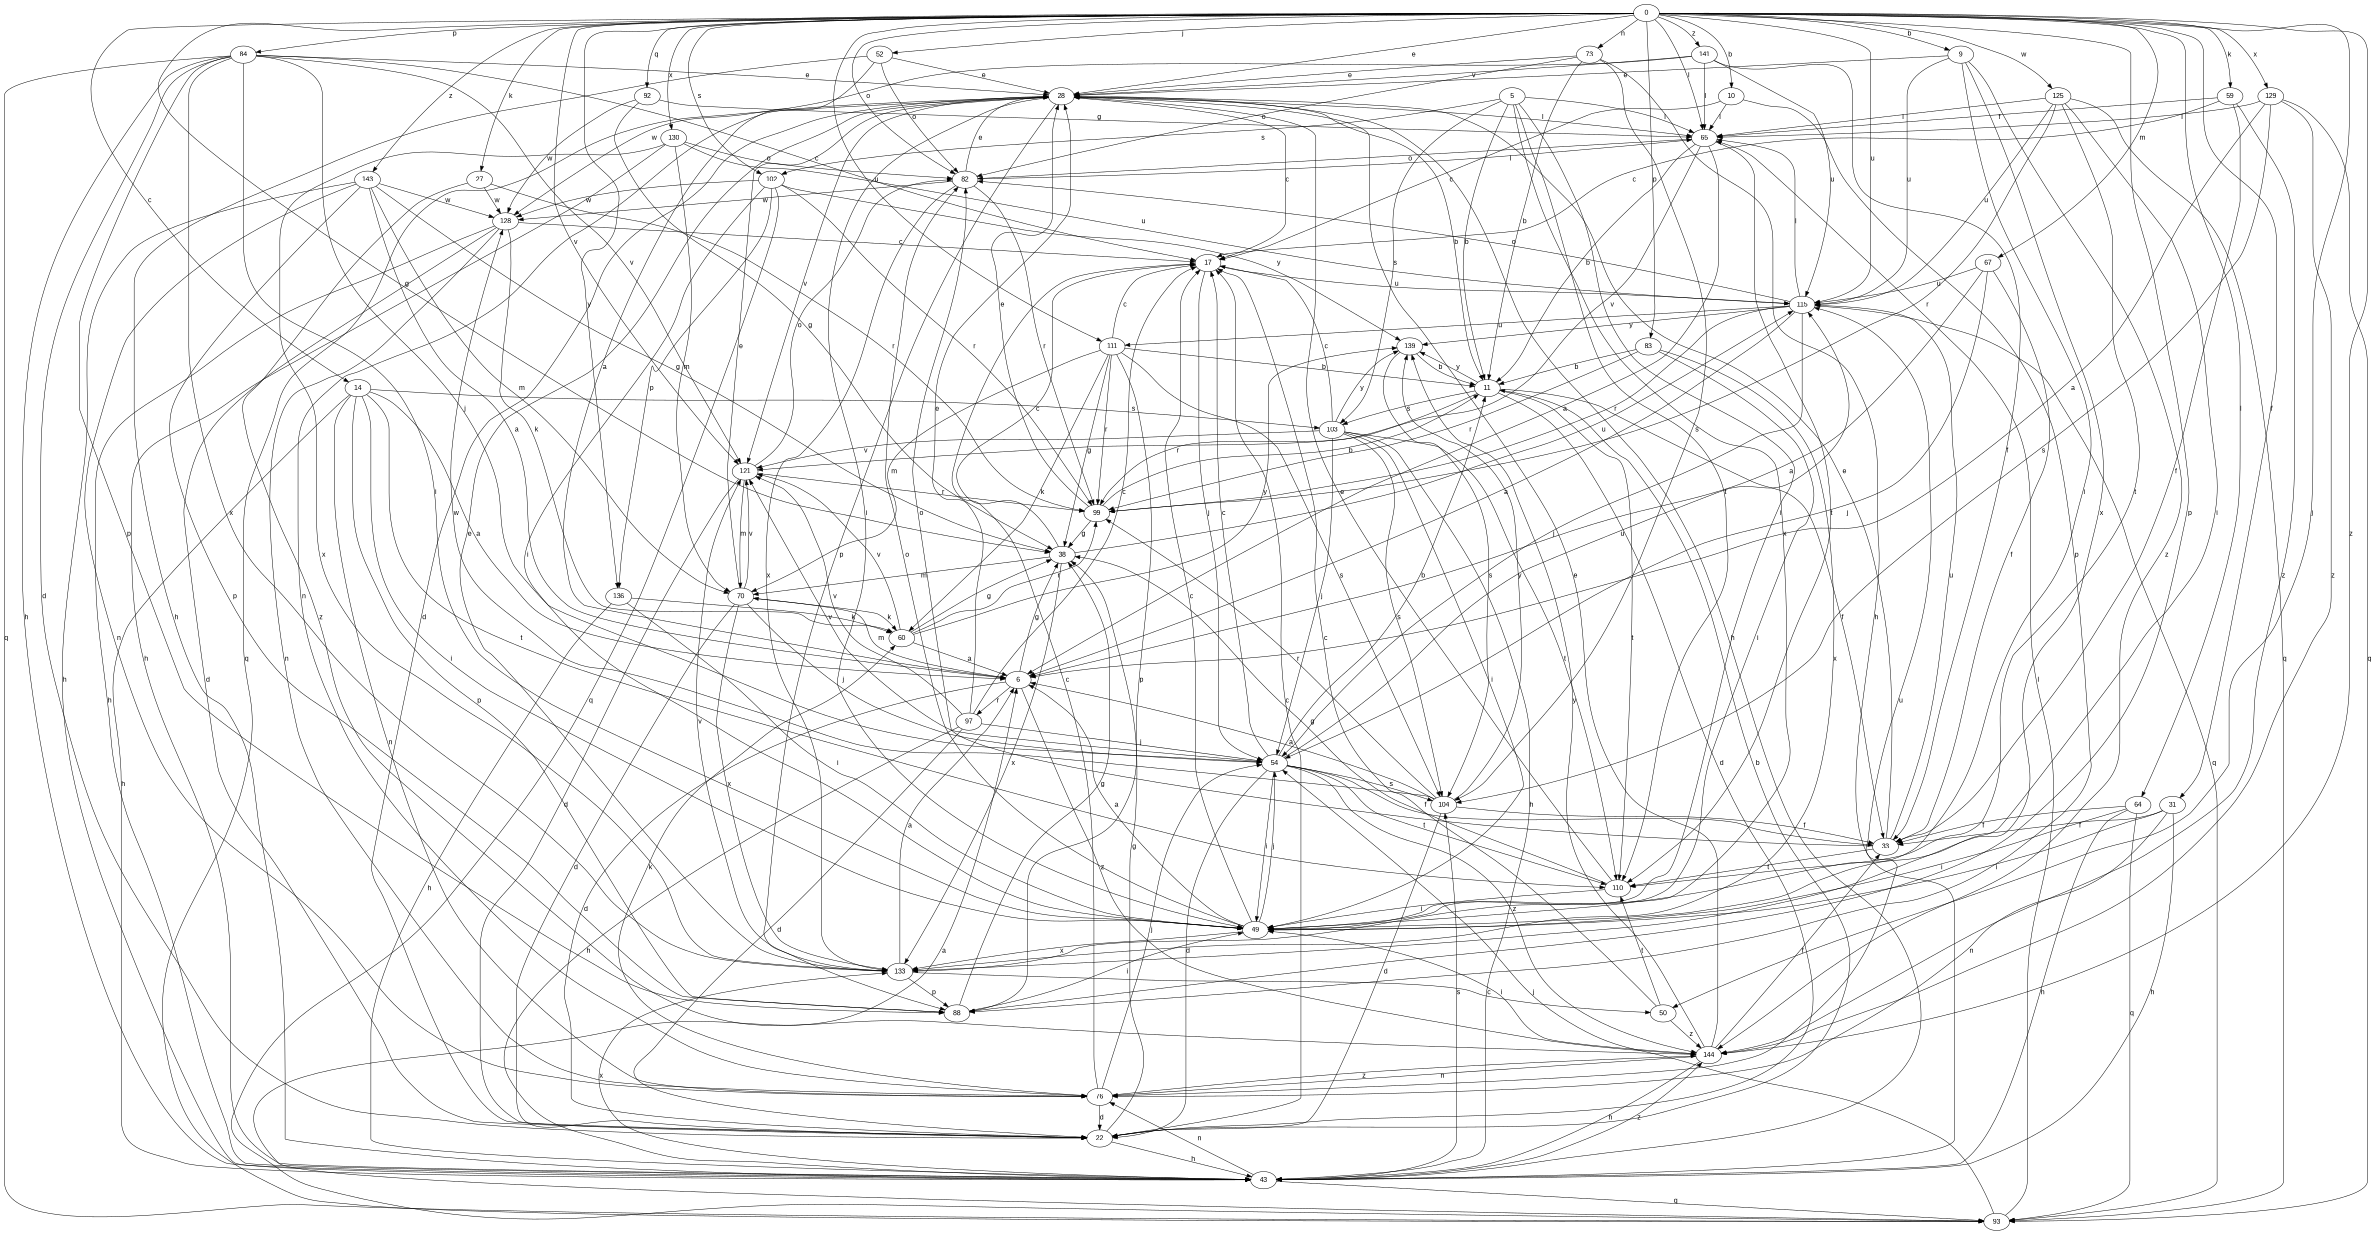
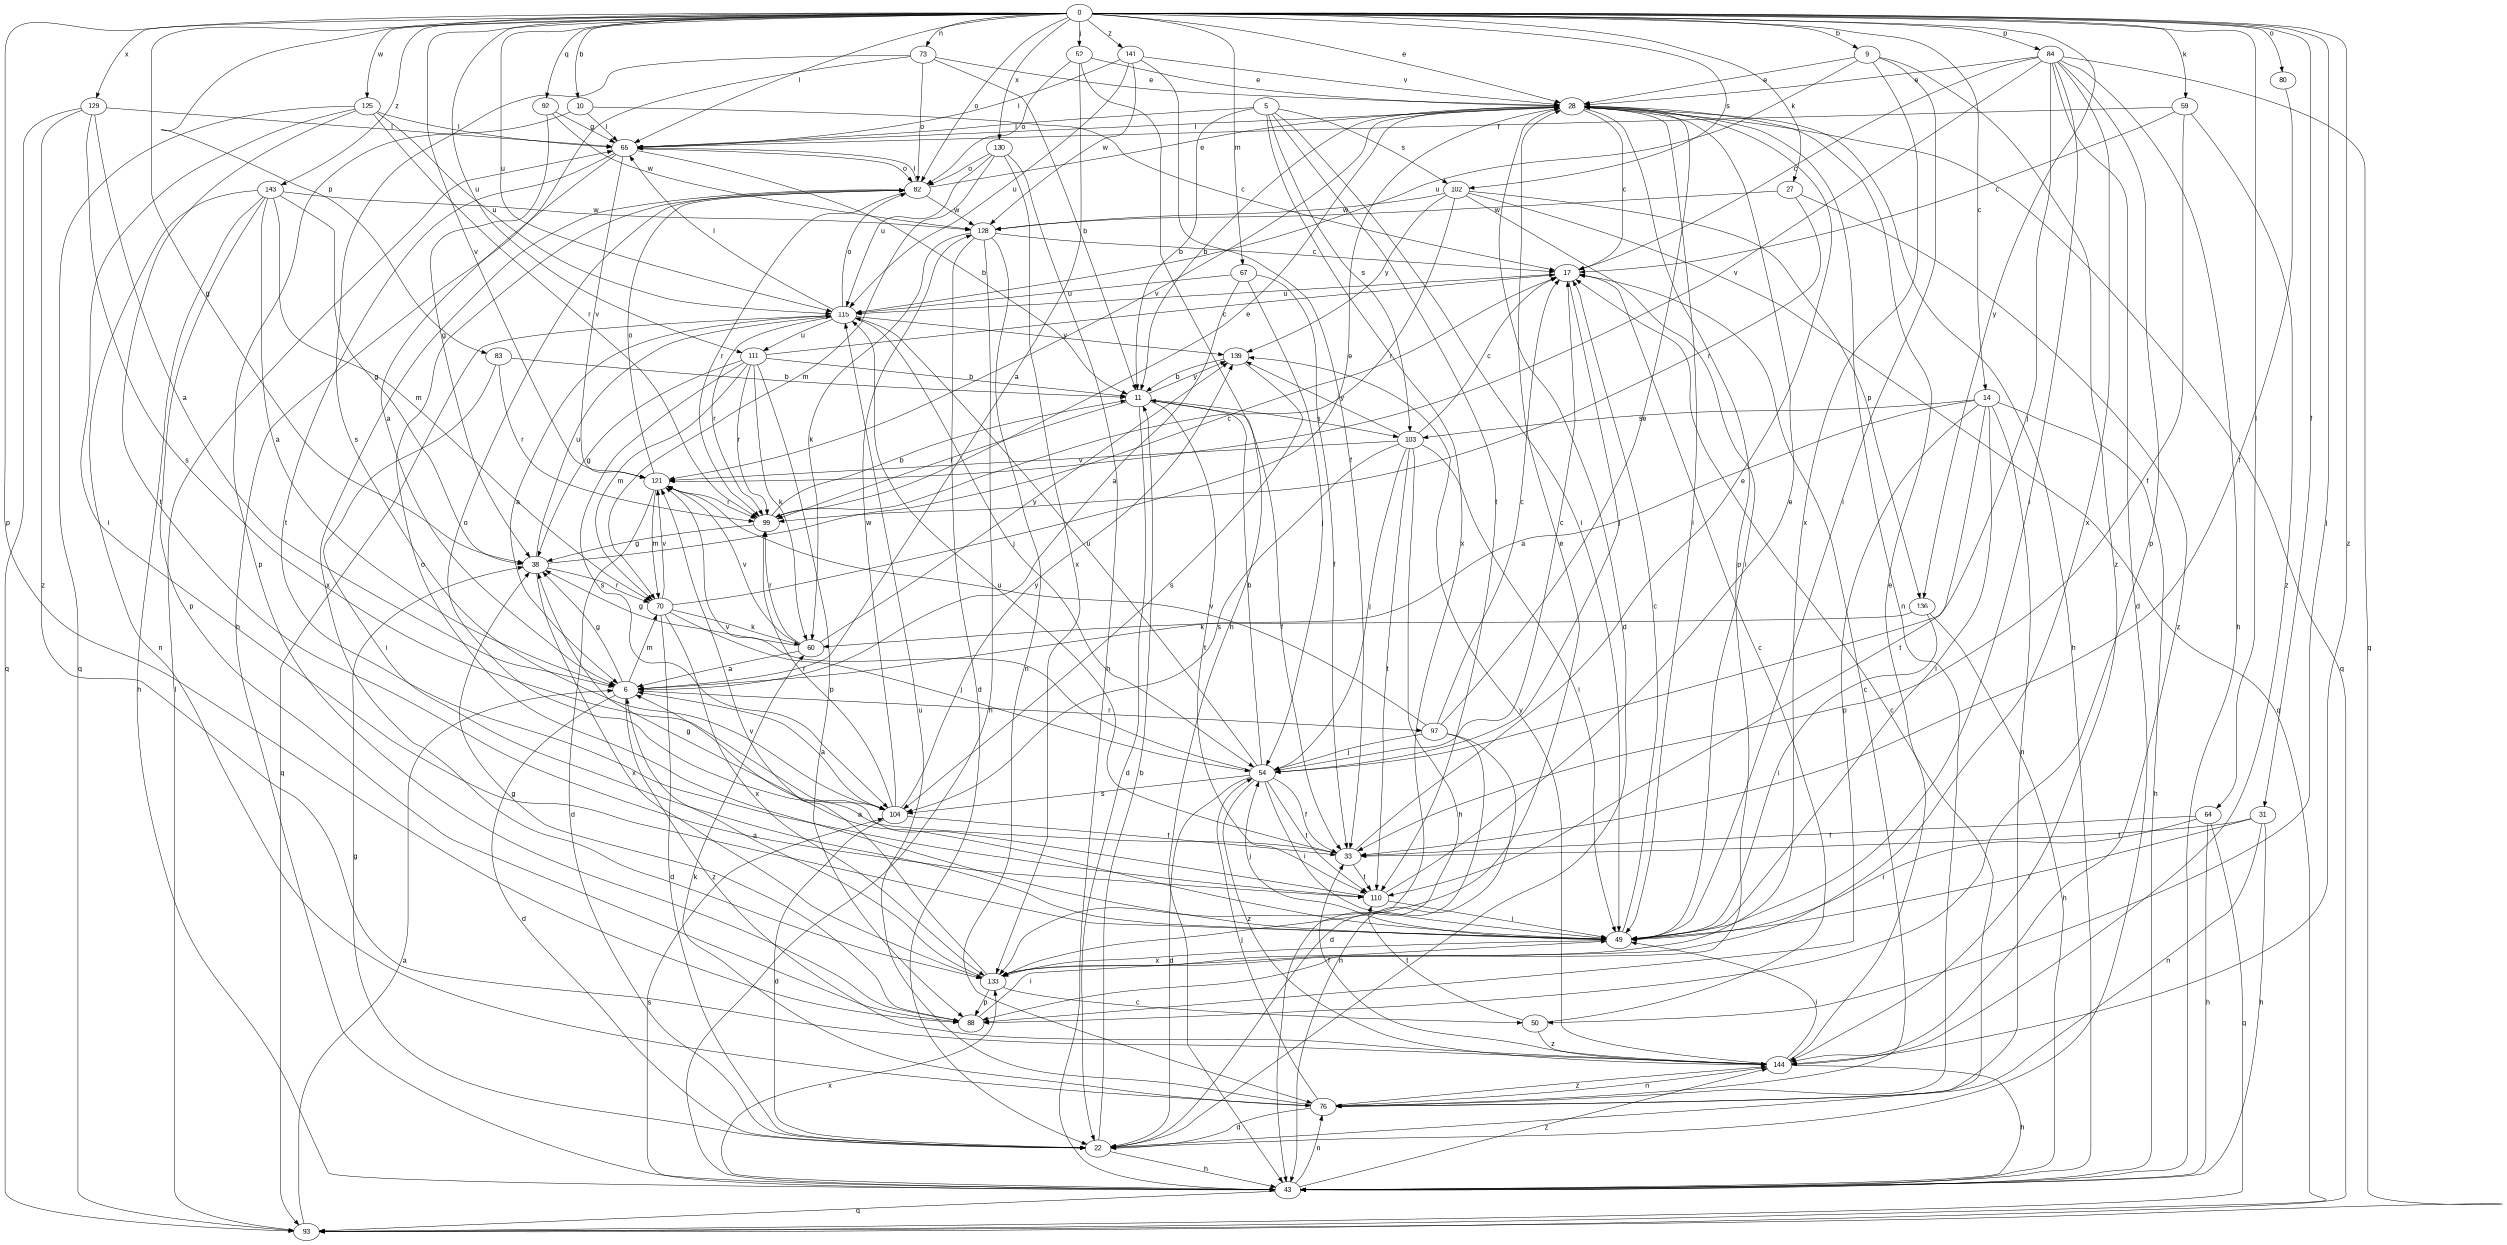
node "80": added
edge "38" -> "70": label "m" -> "r"
edge "83" -> "133": removed, label "x"
edge "93" -> "54": removed, label "j"
